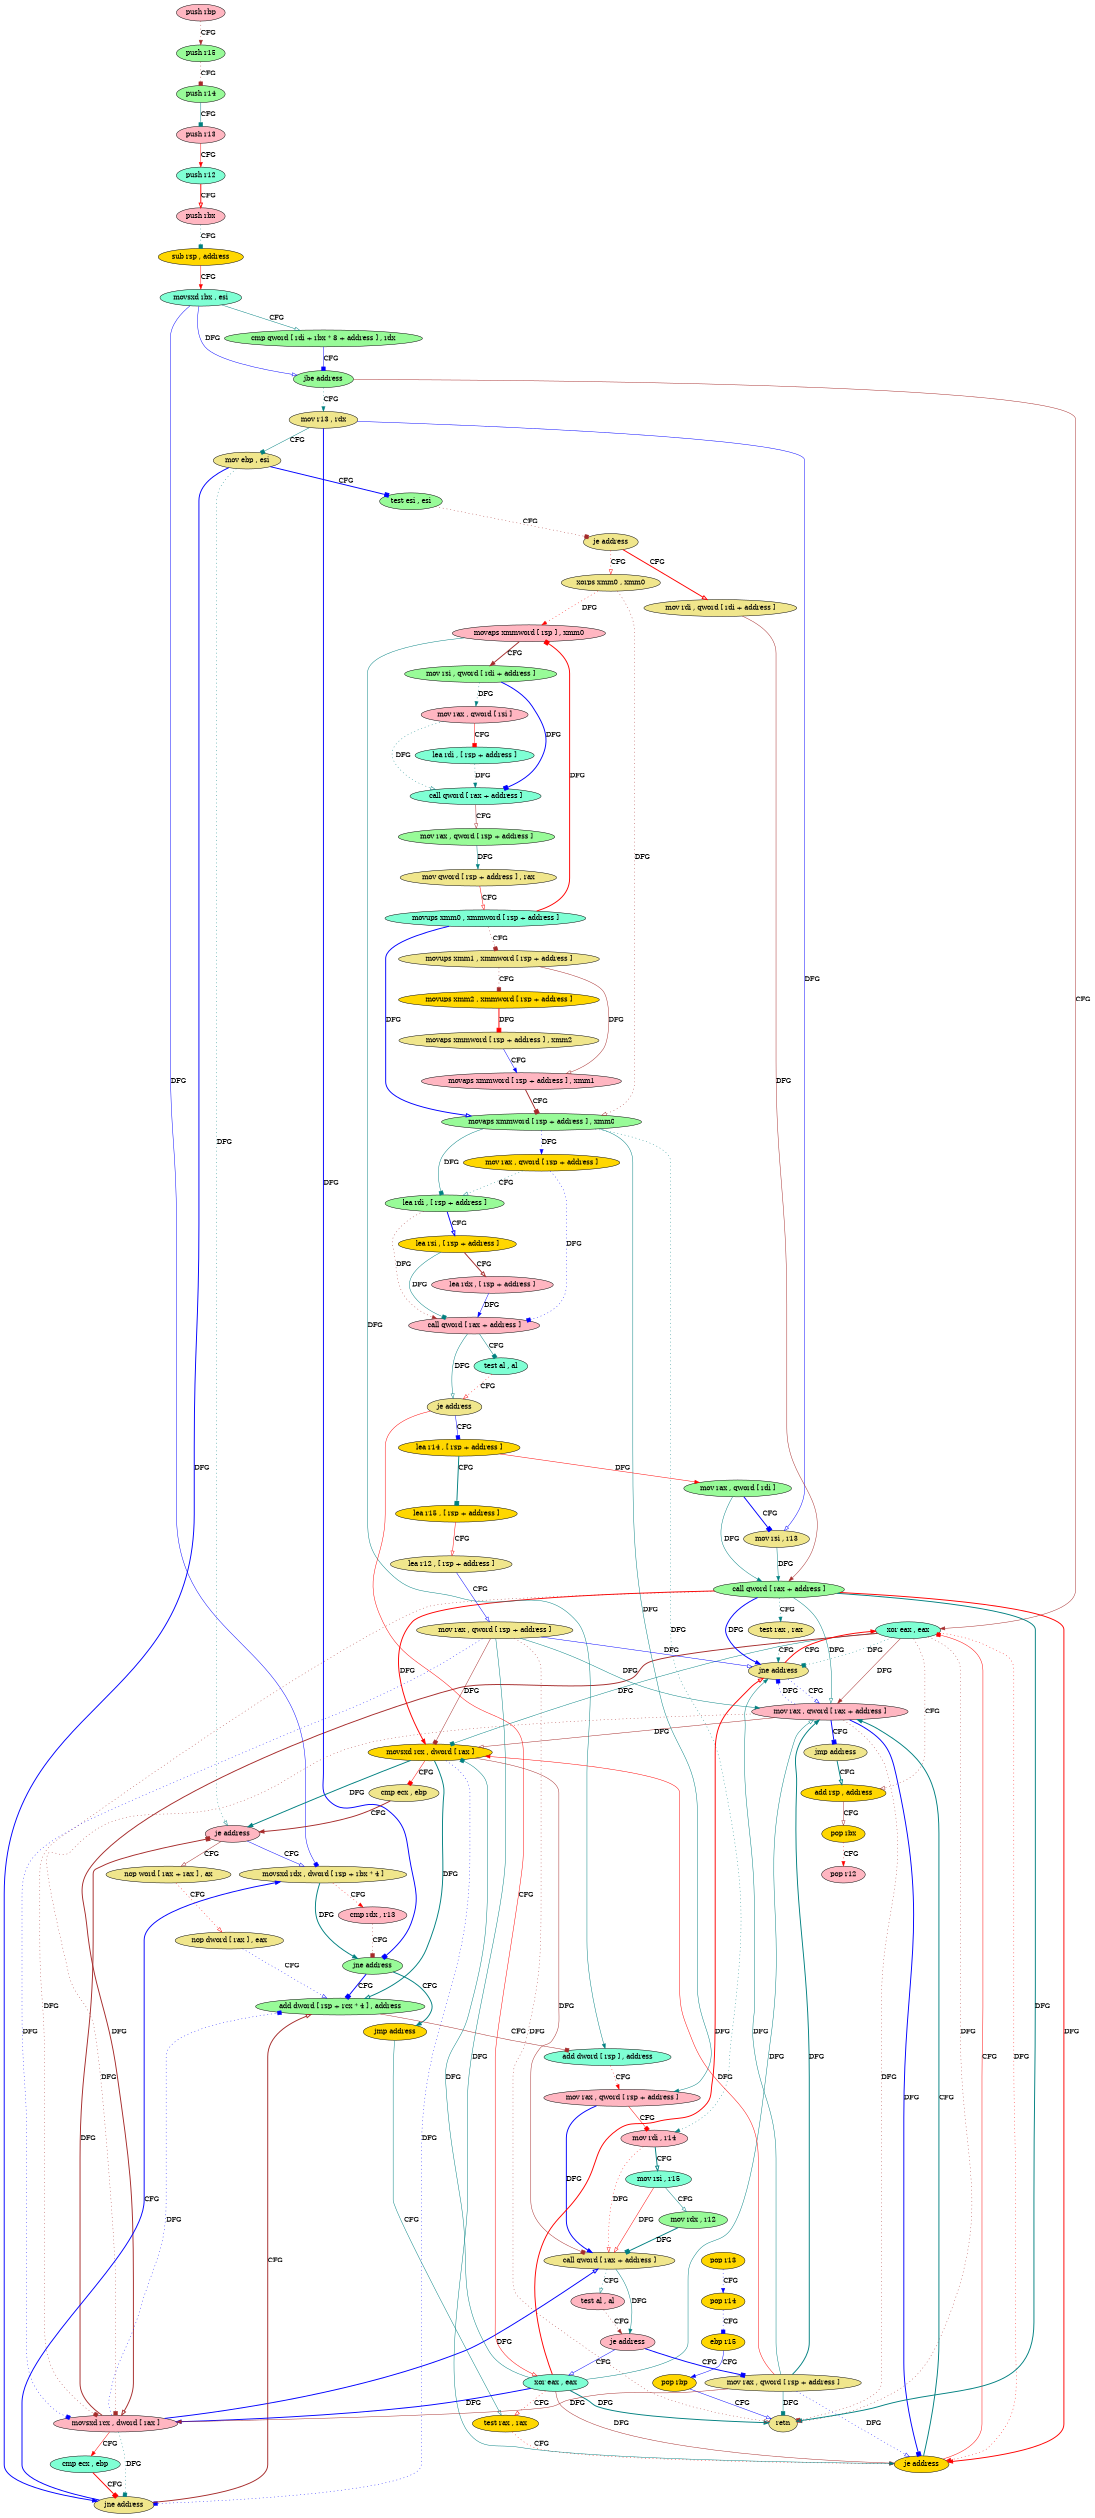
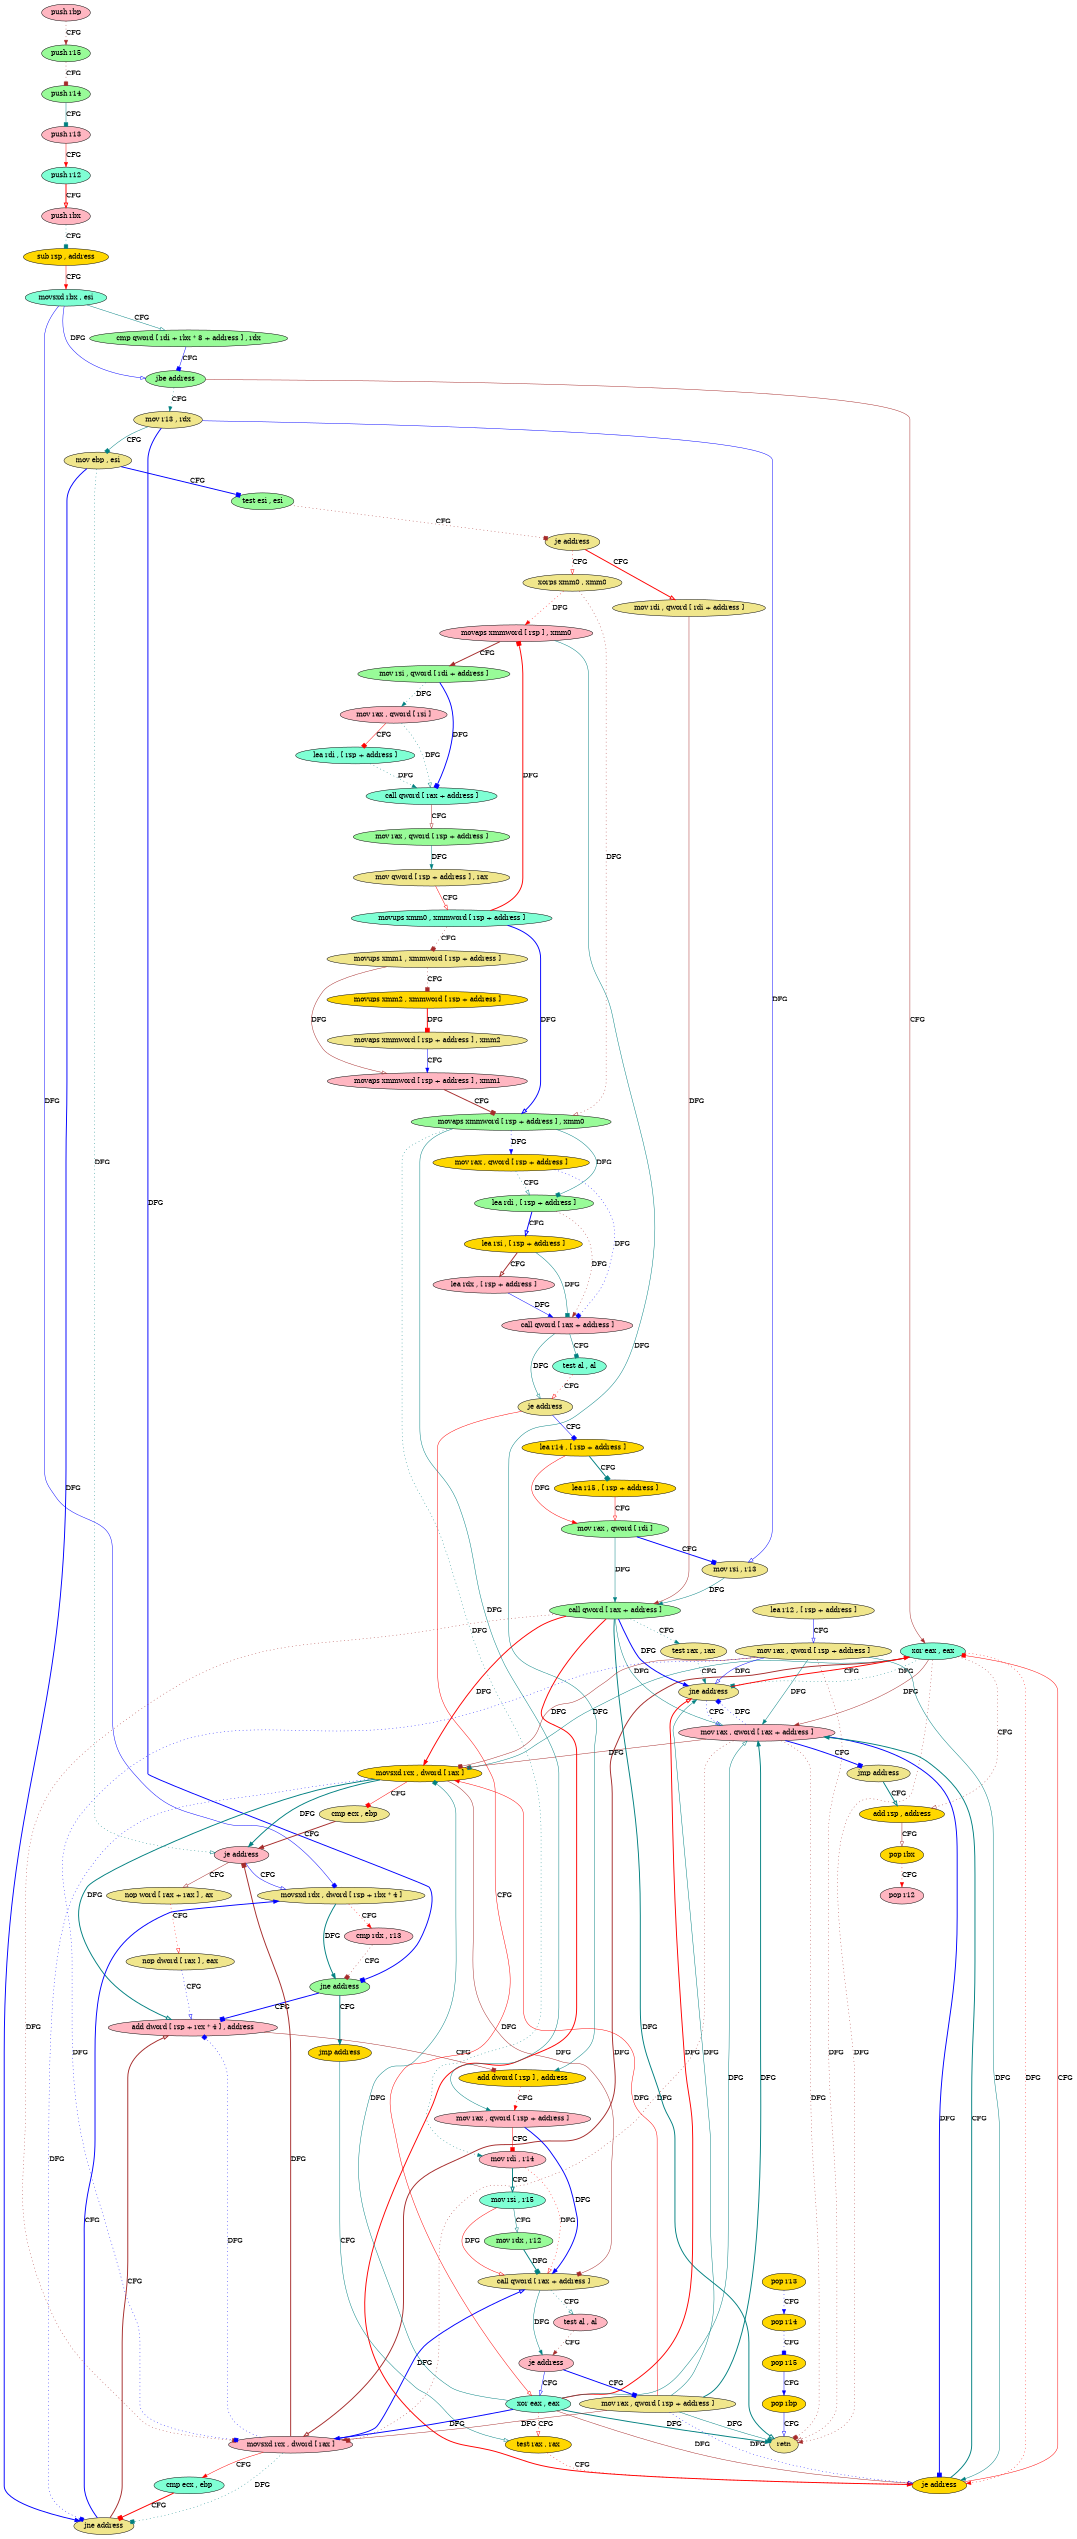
edge "lea r15 , [ rsp + address ]" -> "lea r12 , [ rsp + address ]": now "lea r15 , [ rsp + address ]" -> "mov rax , qword [ rdi ]"
node "add dword [ rsp + rcx * 4 ] , address": fillcolor palegreen -> lightpink
node "add dword [ rsp ] , address": fillcolor aquamarine -> gold
node "ebp r15": label "ebp r15" -> "pop r15"
